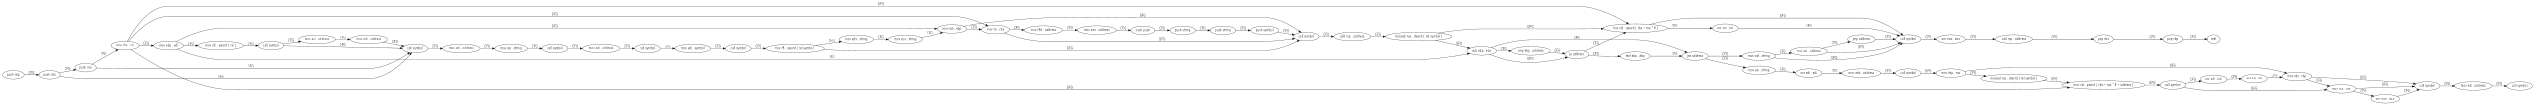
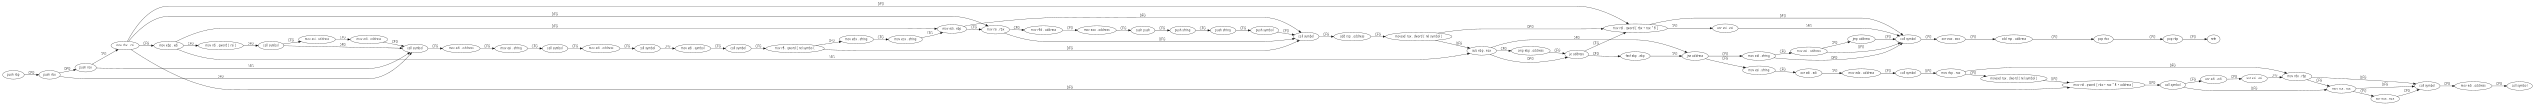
edge "push rbx" -> "push rax": label "CFG" -> "DFG"
